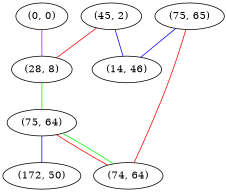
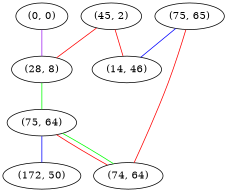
edge "(45, 2)" -- "(14, 46)": color blue -> red
